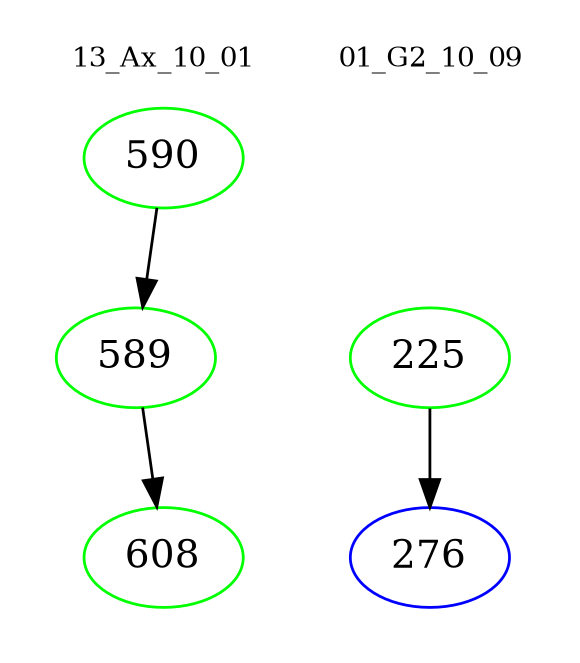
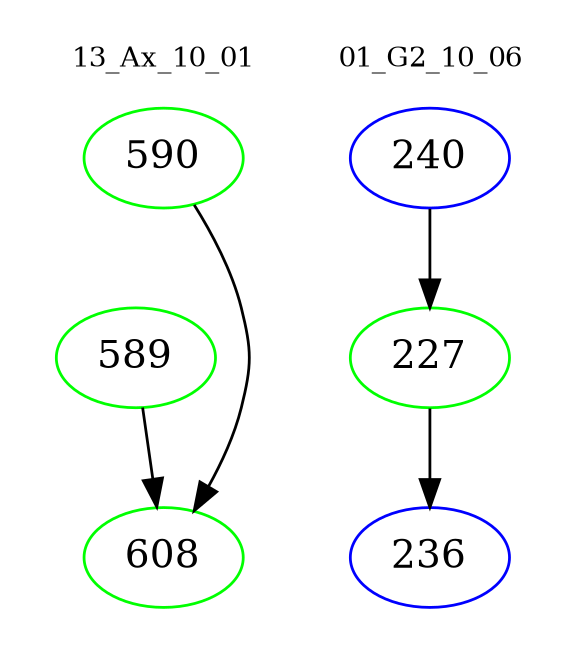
cluster "01_G2_10_09": label "01_G2_10_09" -> "01_G2_10_06"
node "240": added
edge "590" -> "589": now "590" -> "608"
node "225": label "225" -> "227"
node "276": label "276" -> "236"
